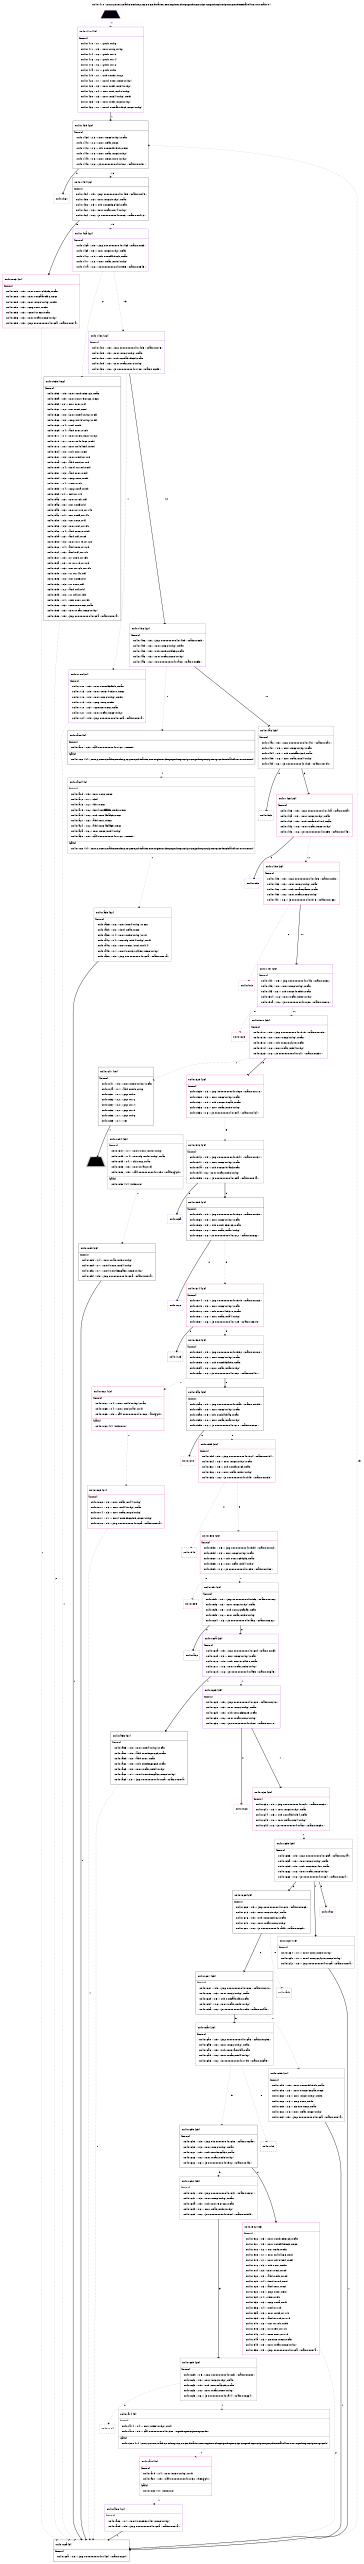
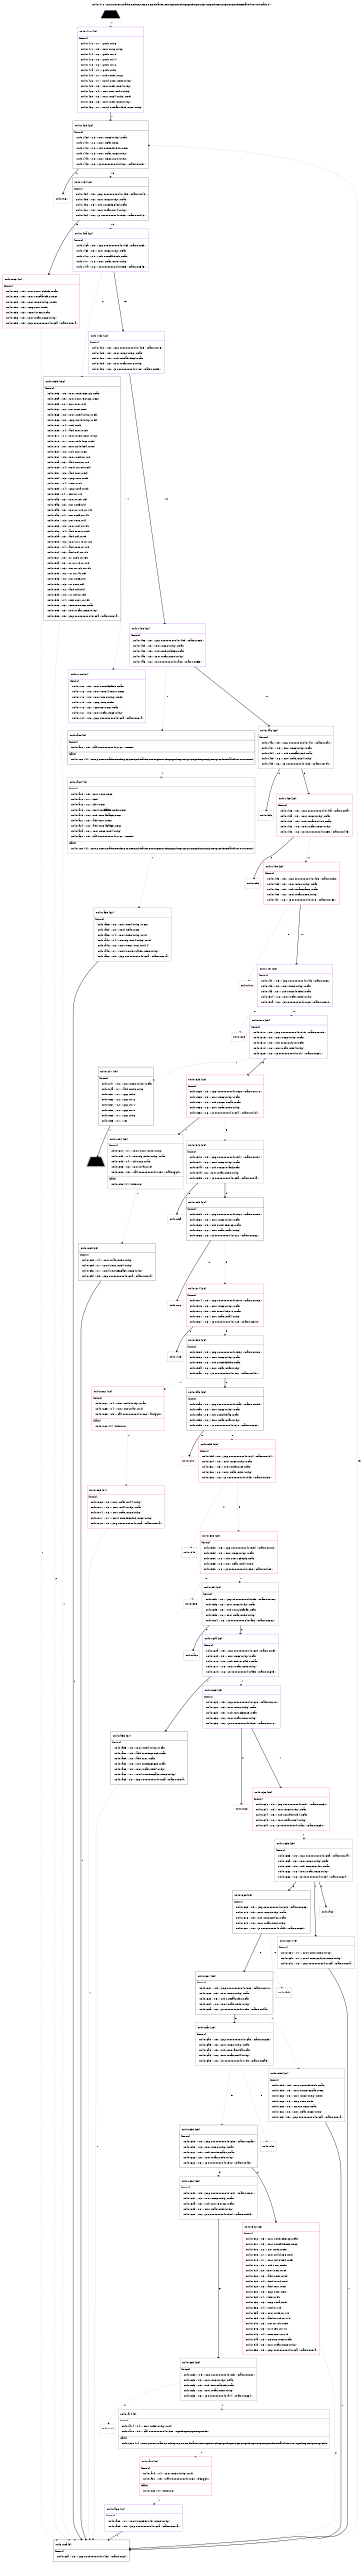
edge "0x40146a [22]" -> "0x401480 [22]": style dotted -> bold
edge "0x401529 [25]" -> "0x4018d4 [23]": added, label "1"
